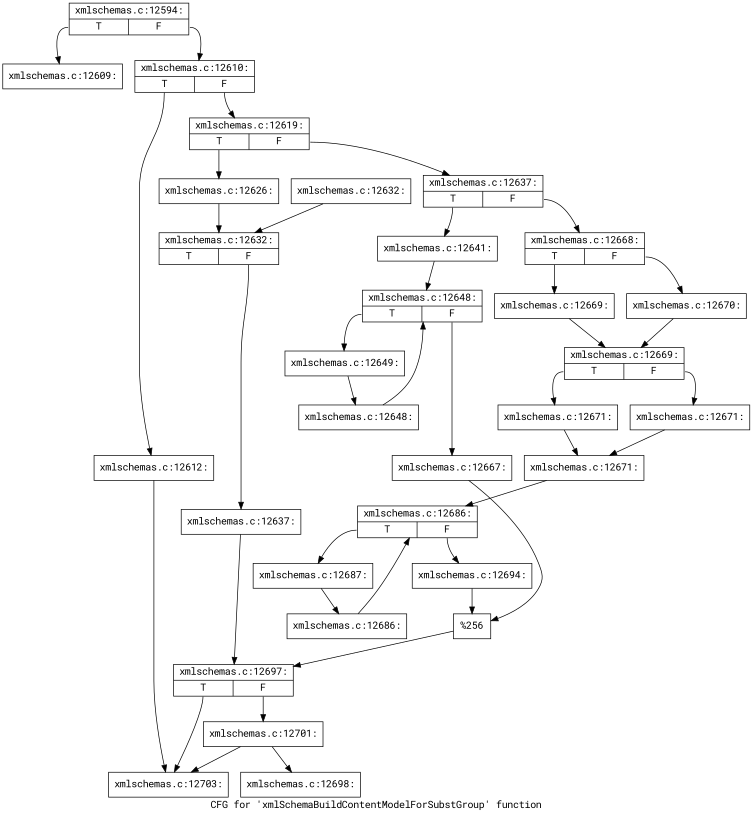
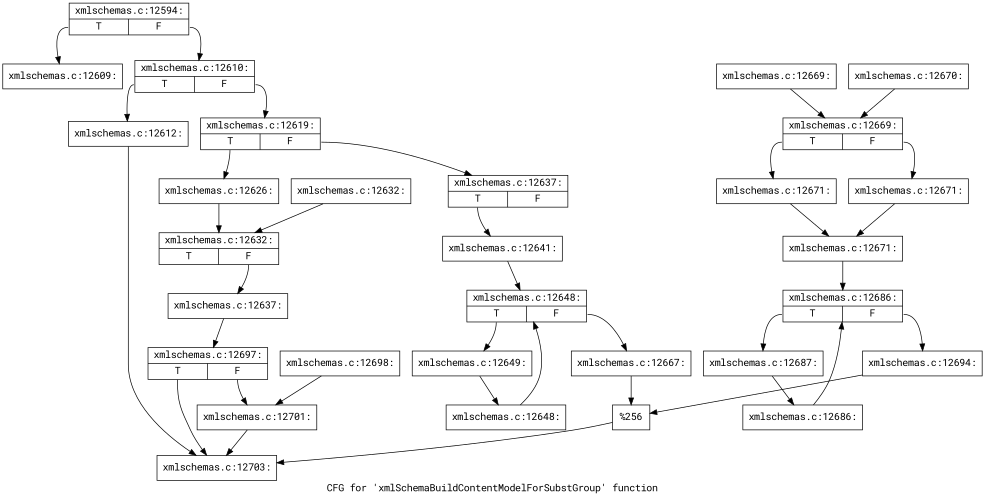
node "xmlschemas.c:12668:": removed
edge "%256" -> "xmlschemas.c:12697:": now "%256" -> "xmlschemas.c:12703:"
edge "xmlschemas.c:12701:" -> "xmlschemas.c:12698:": reversed
